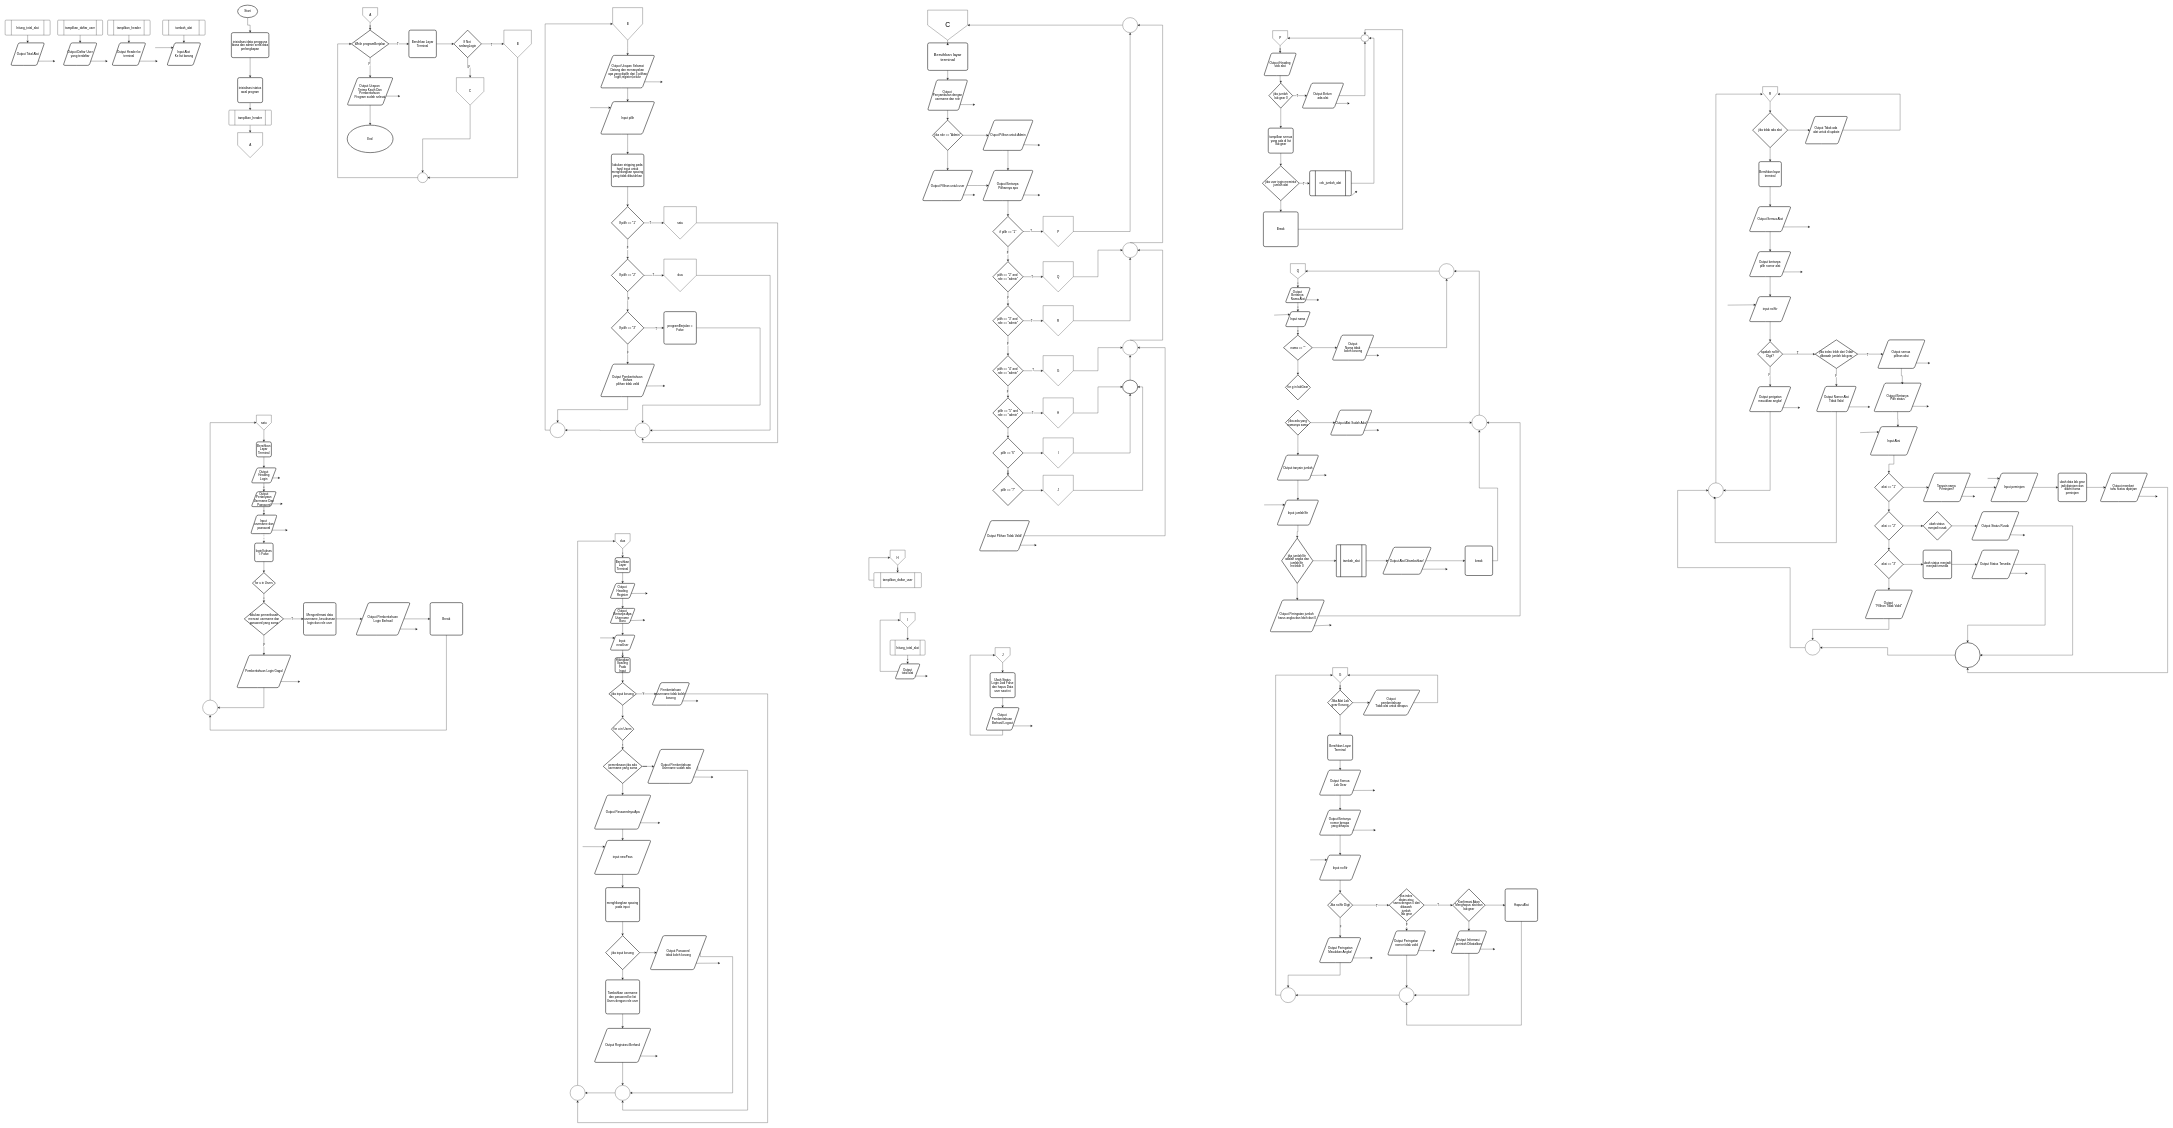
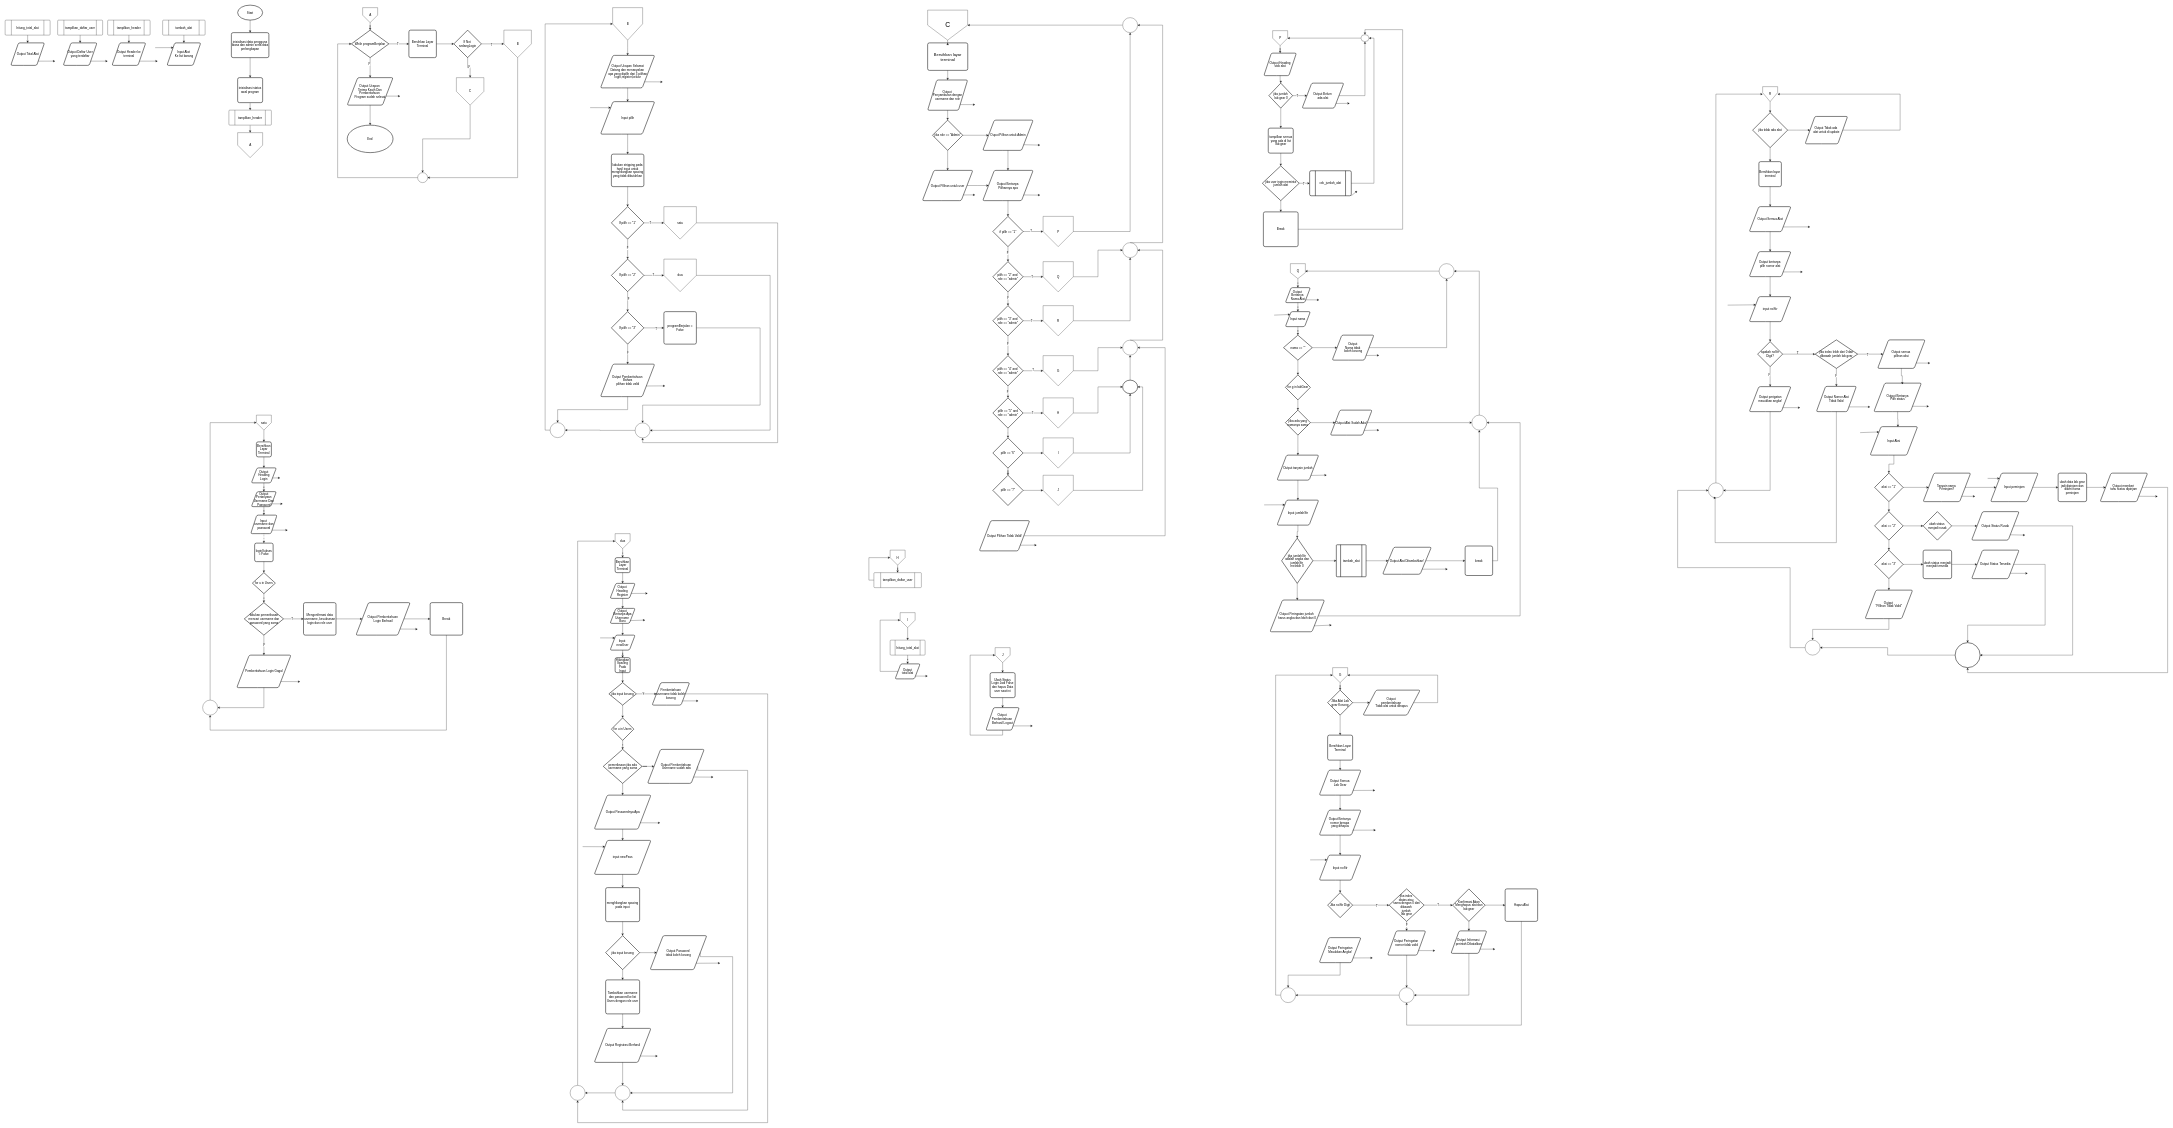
node "Start": size 20x13 -> 25x15
edge "for g in labGear" -> "jiika ada yang namanya sama": added
edge "Jika noStr Digit" -> "Output Peringatan Masukkan Angka!": removed, label "F"
